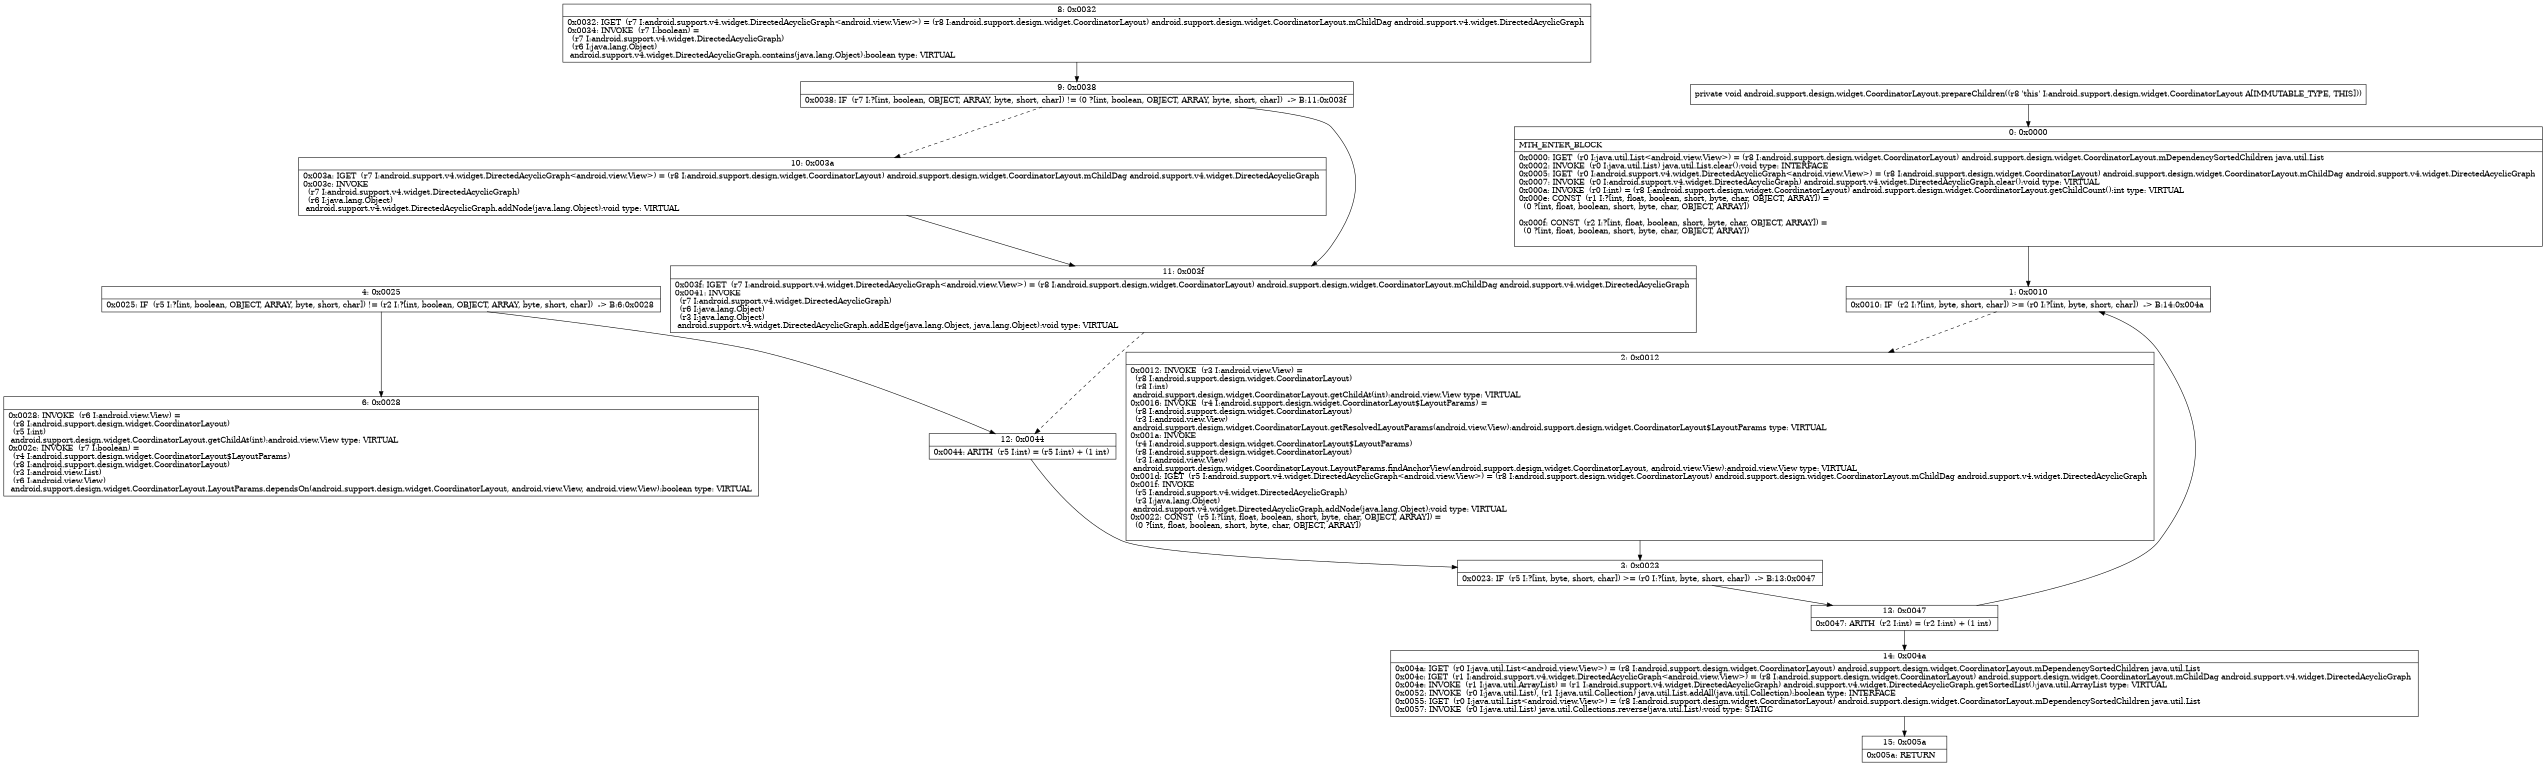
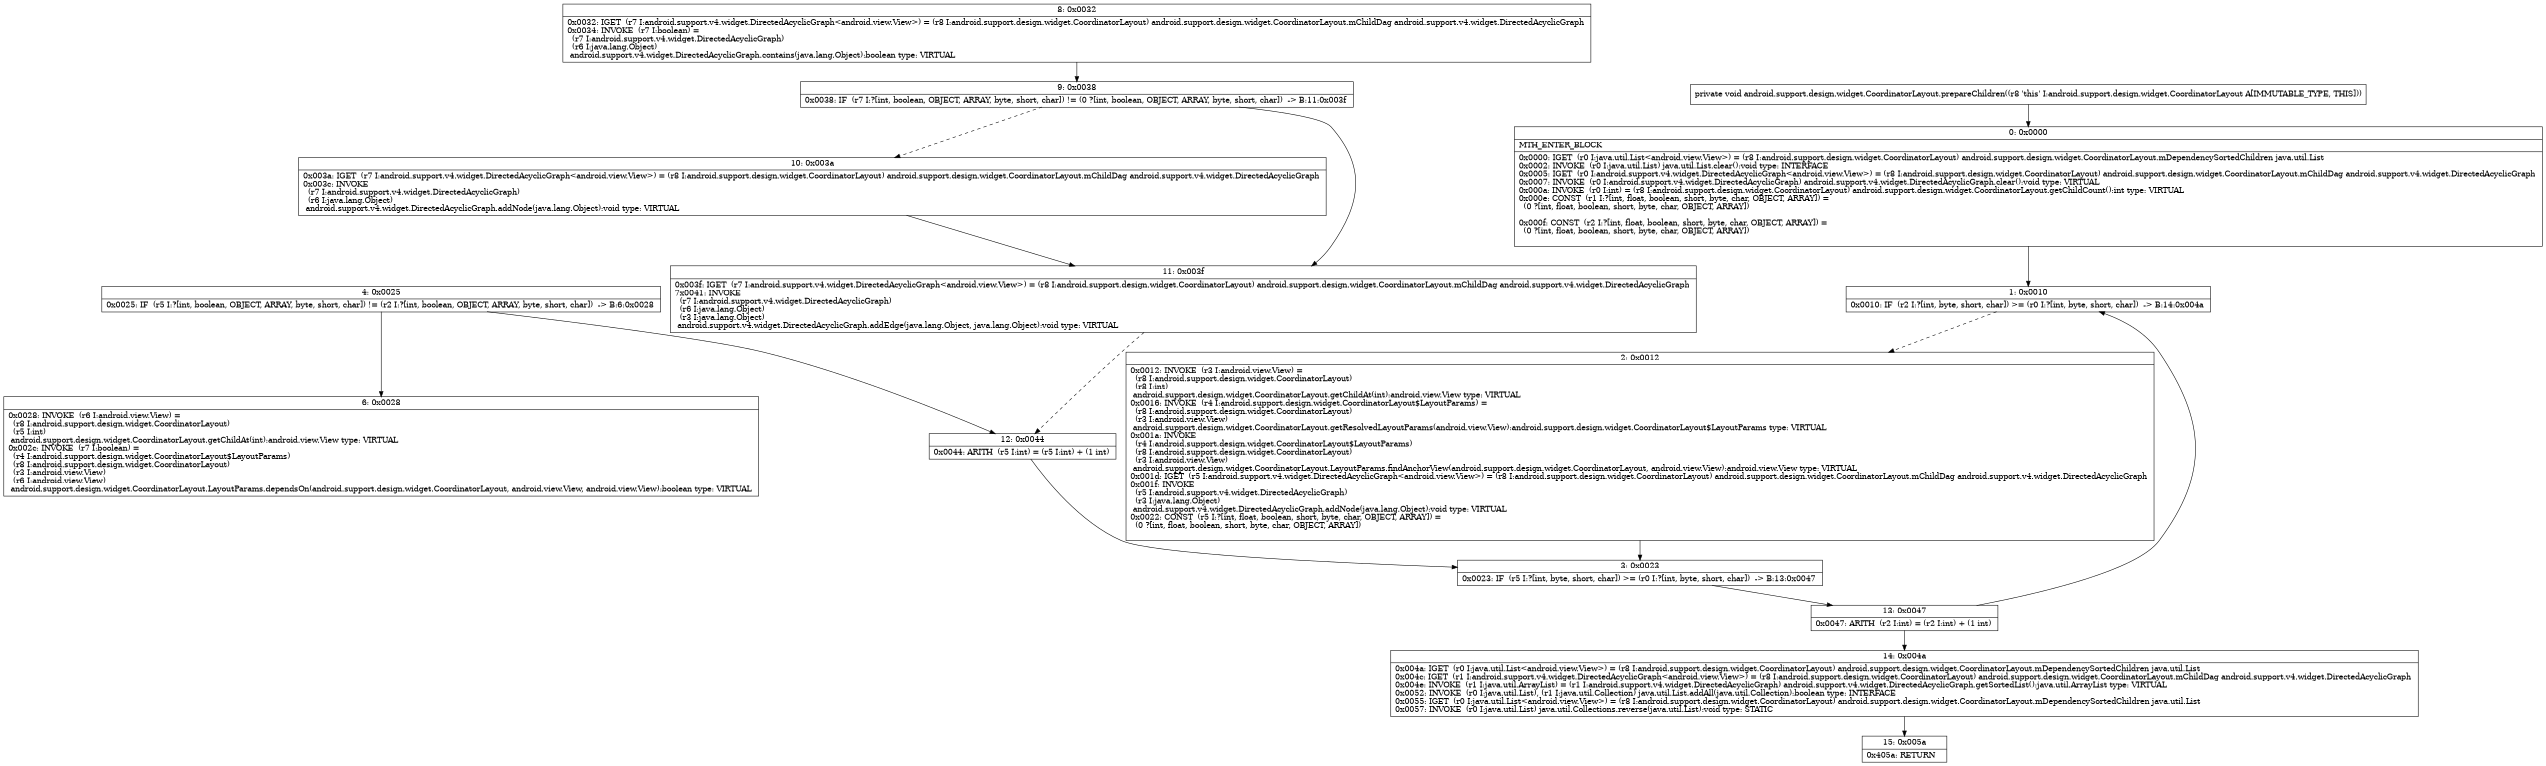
node "11: 0x003f": text "0x0041: INVOKE" -> "7x0041: INVOKE"
node "6: 0x0028": text "(r3 I:android.view.List)" -> "(r3 I:android.view.View)"
node "15: 0x005a": text "0x005a: RETURN" -> "0x405a: RETURN"
